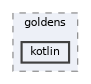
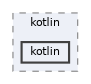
cluster "goldens": label "goldens" -> "kotlin"
